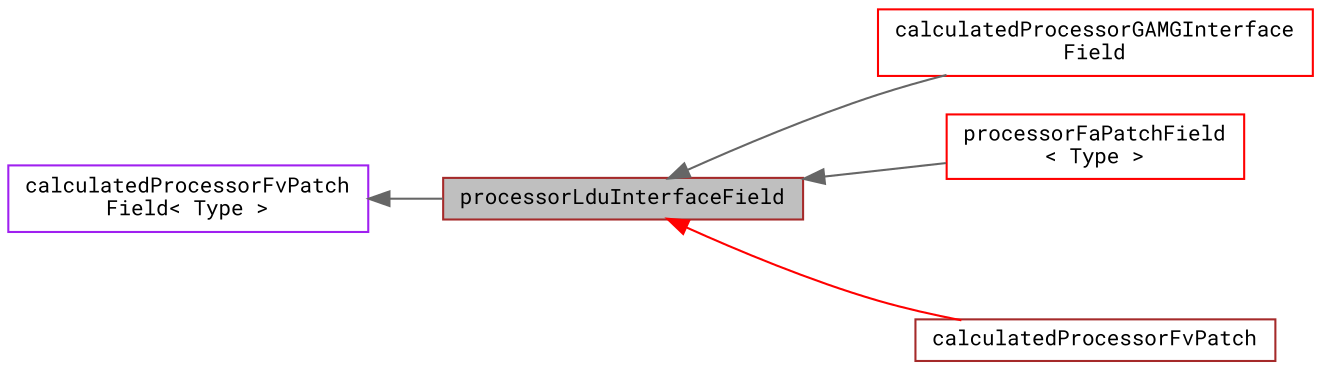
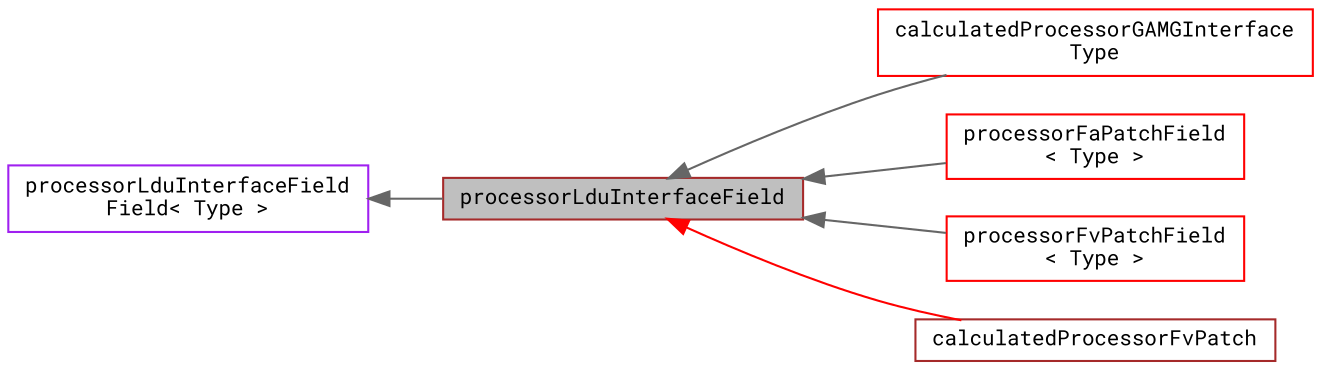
node "calculatedProcessorGAMGInterface Field": label "calculatedProcessorGAMGInterface Field" -> "calculatedProcessorGAMGInterface Type"
node "calculatedProcessorFvPatch Field< Type >": label "calculatedProcessorFvPatch Field< Type >" -> "processorLduInterfaceField Field< Type >"
node "processorFvPatchField < Type >": added
